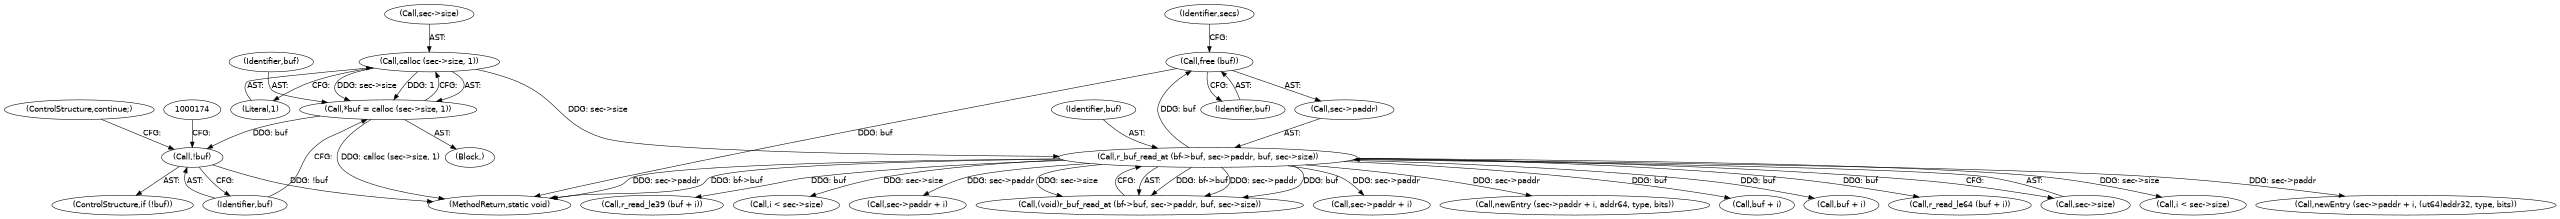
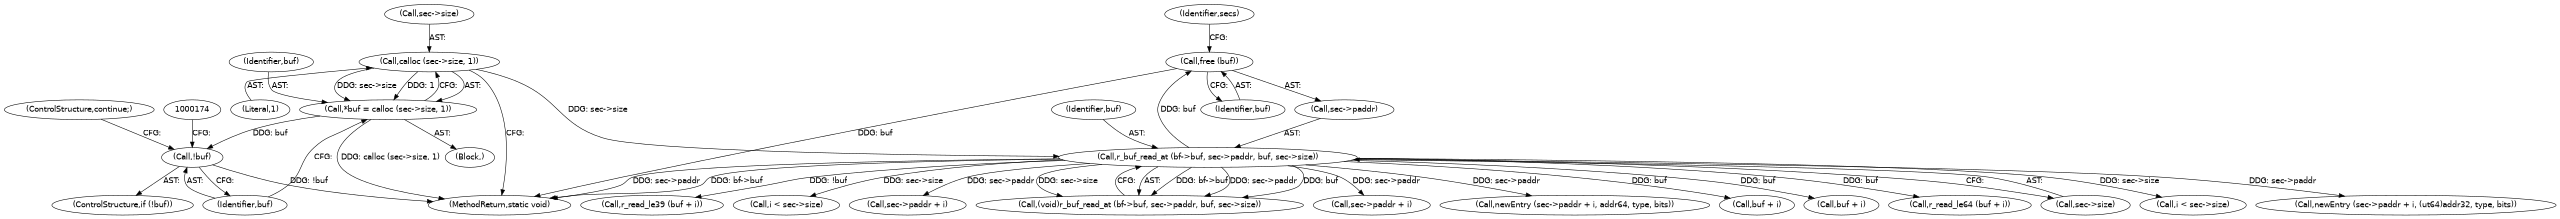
edge "(Call,calloc (sec->size, 1))" -> "(Literal,1)": now "(Call,calloc (sec->size, 1))" -> "(MethodReturn,static void)"
edge "(Call,r_buf_read_at (bf->buf, sec->paddr, buf, sec->size))" -> "(Call,r_read_le39 (buf + i))": label "DDG: buf" -> "DDG: !buf"
